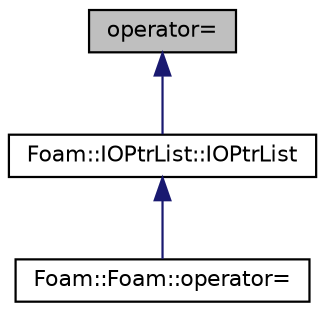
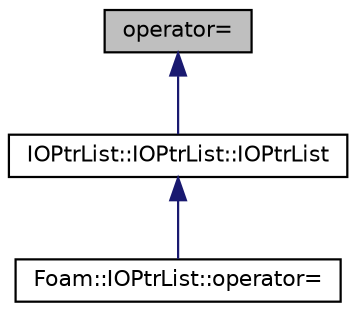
node "Foam::IOPtrList::IOPtrList": label "Foam::IOPtrList::IOPtrList" -> "IOPtrList::IOPtrList::IOPtrList"
node "Foam::Foam::operator=": label "Foam::Foam::operator=" -> "Foam::IOPtrList::operator="
